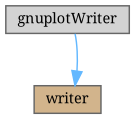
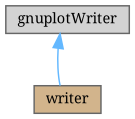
edge "gnuplotWriter" -> "writer": reversed
